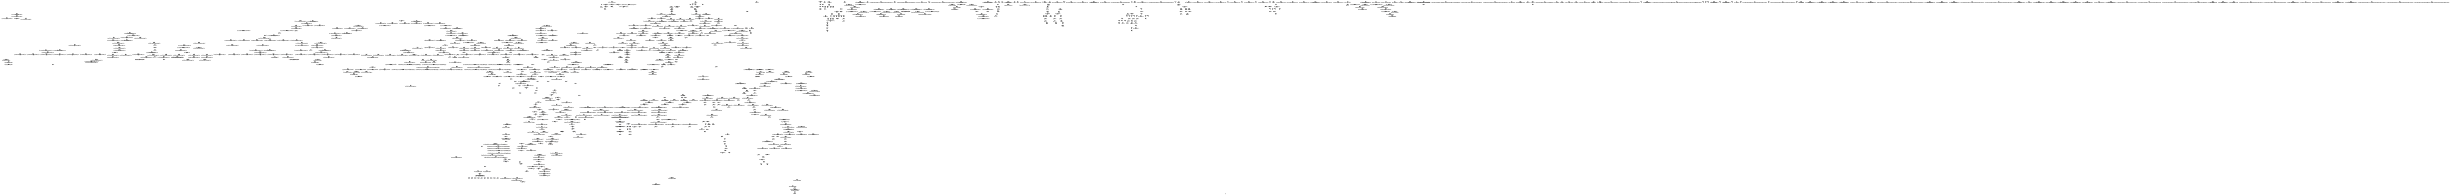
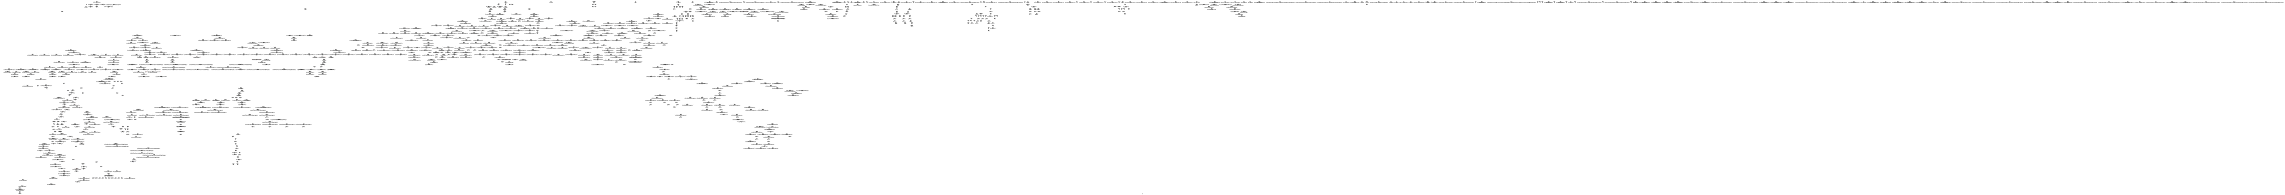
node "NodeID: 508": added
node "NodeID: 557": added
